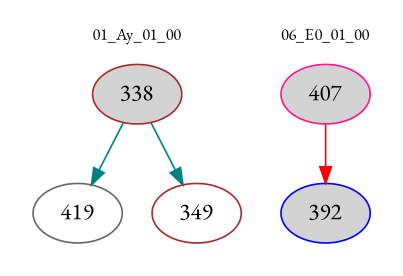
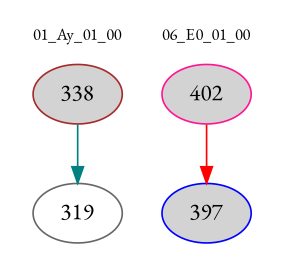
node "407": label "407" -> "402"
node "419": label "419" -> "319"
node "349": removed
node "392": label "392" -> "397"
